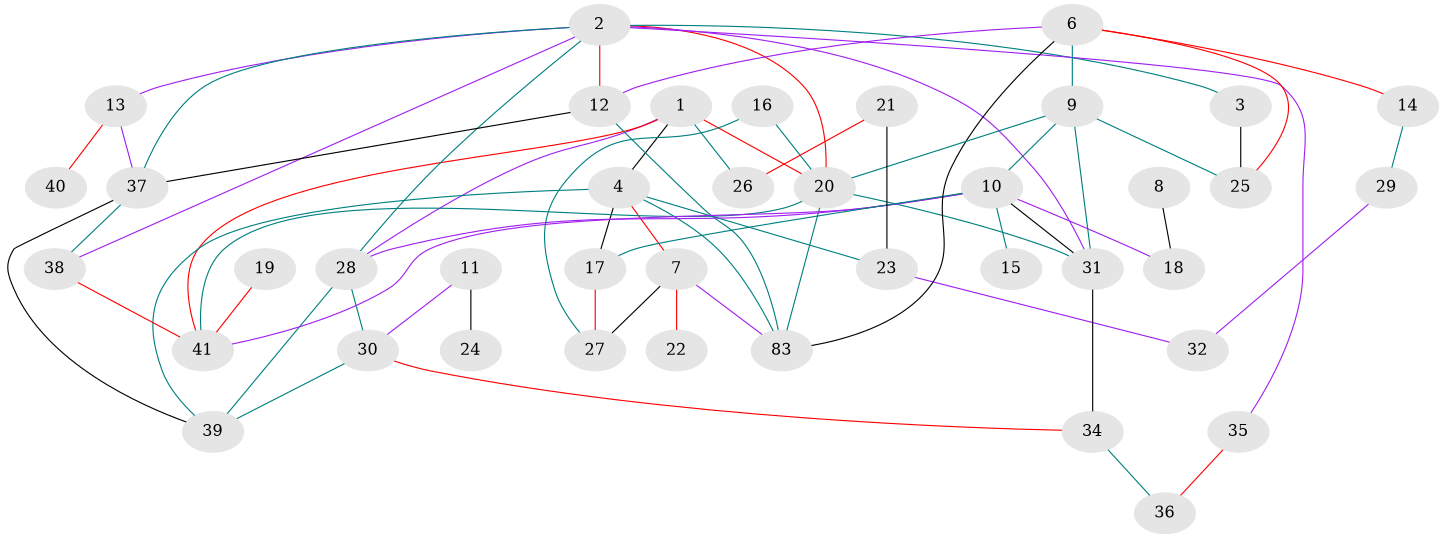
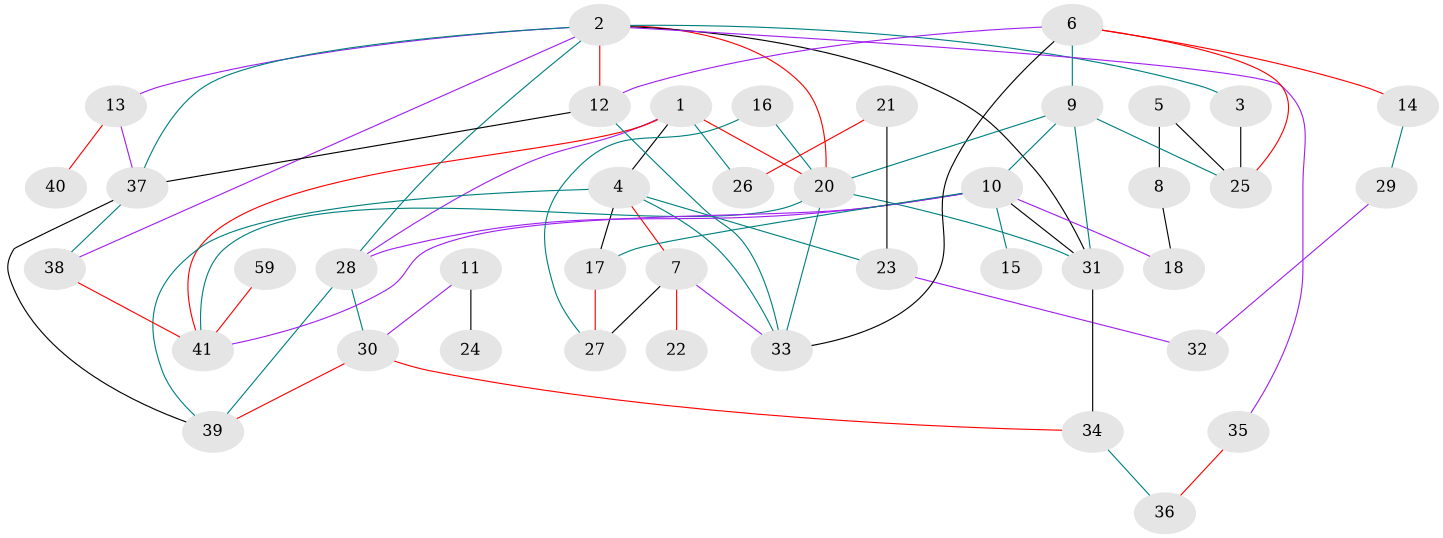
edge "2" -- "31": color purple -> black
node "5": added
node "19": label "19" -> "59"
node "83": label "83" -> "33"
edge "30" -- "39": color teal -> red
